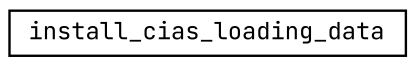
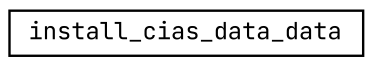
node "install_cias_loading_data": label "install_cias_loading_data" -> "install_cias_data_data"
